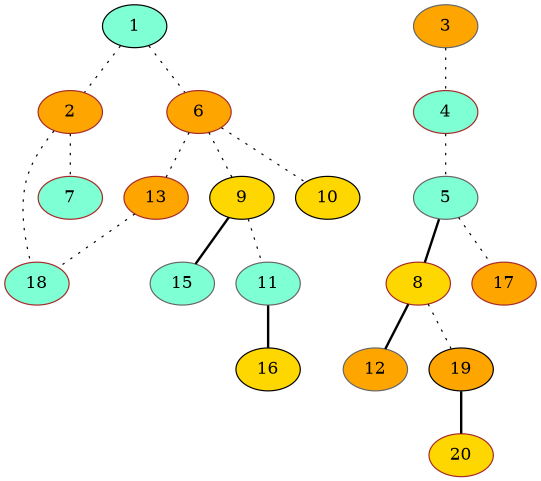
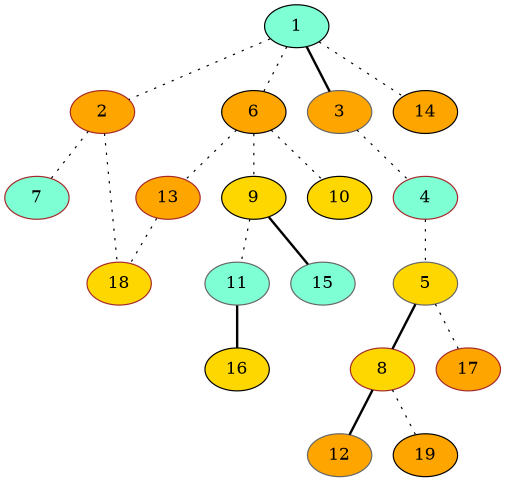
edge "1" -- "3": added
node "6": color brown -> black
node "14": added
node "5": fillcolor aquamarine -> gold
node "18": fillcolor aquamarine -> gold
node "20": removed
